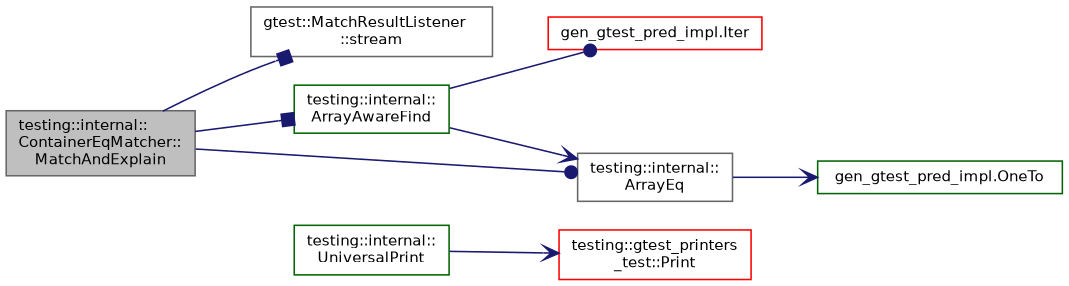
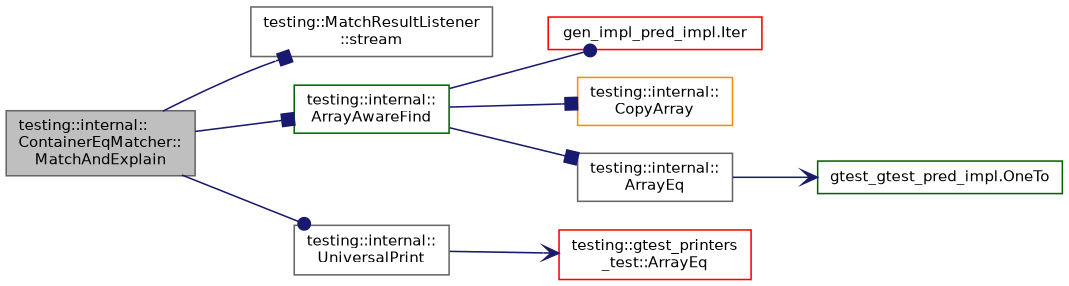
node "gtest::MatchResultListener ::stream": label "gtest::MatchResultListener ::stream" -> "testing::MatchResultListener ::stream"
node "gen_gtest_pred_impl.Iter": label "gen_gtest_pred_impl.Iter" -> "gen_impl_pred_impl.Iter"
node "testing::internal:: CopyArray": added
edge "testing::internal:: ArrayAwareFind" -> "testing::internal:: ArrayEq": arrowhead vee -> box
edge "testing::internal:: ContainerEqMatcher:: MatchAndExplain" -> "testing::internal:: ArrayEq": now "testing::internal:: ContainerEqMatcher:: MatchAndExplain" -> "testing::internal:: UniversalPrint"
node "gen_gtest_pred_impl.OneTo": label "gen_gtest_pred_impl.OneTo" -> "gtest_gtest_pred_impl.OneTo"
node "testing::internal:: UniversalPrint": color darkgreen -> gray40
node "testing::gtest_printers _test::Print": label "testing::gtest_printers _test::Print" -> "testing::gtest_printers _test::ArrayEq"
